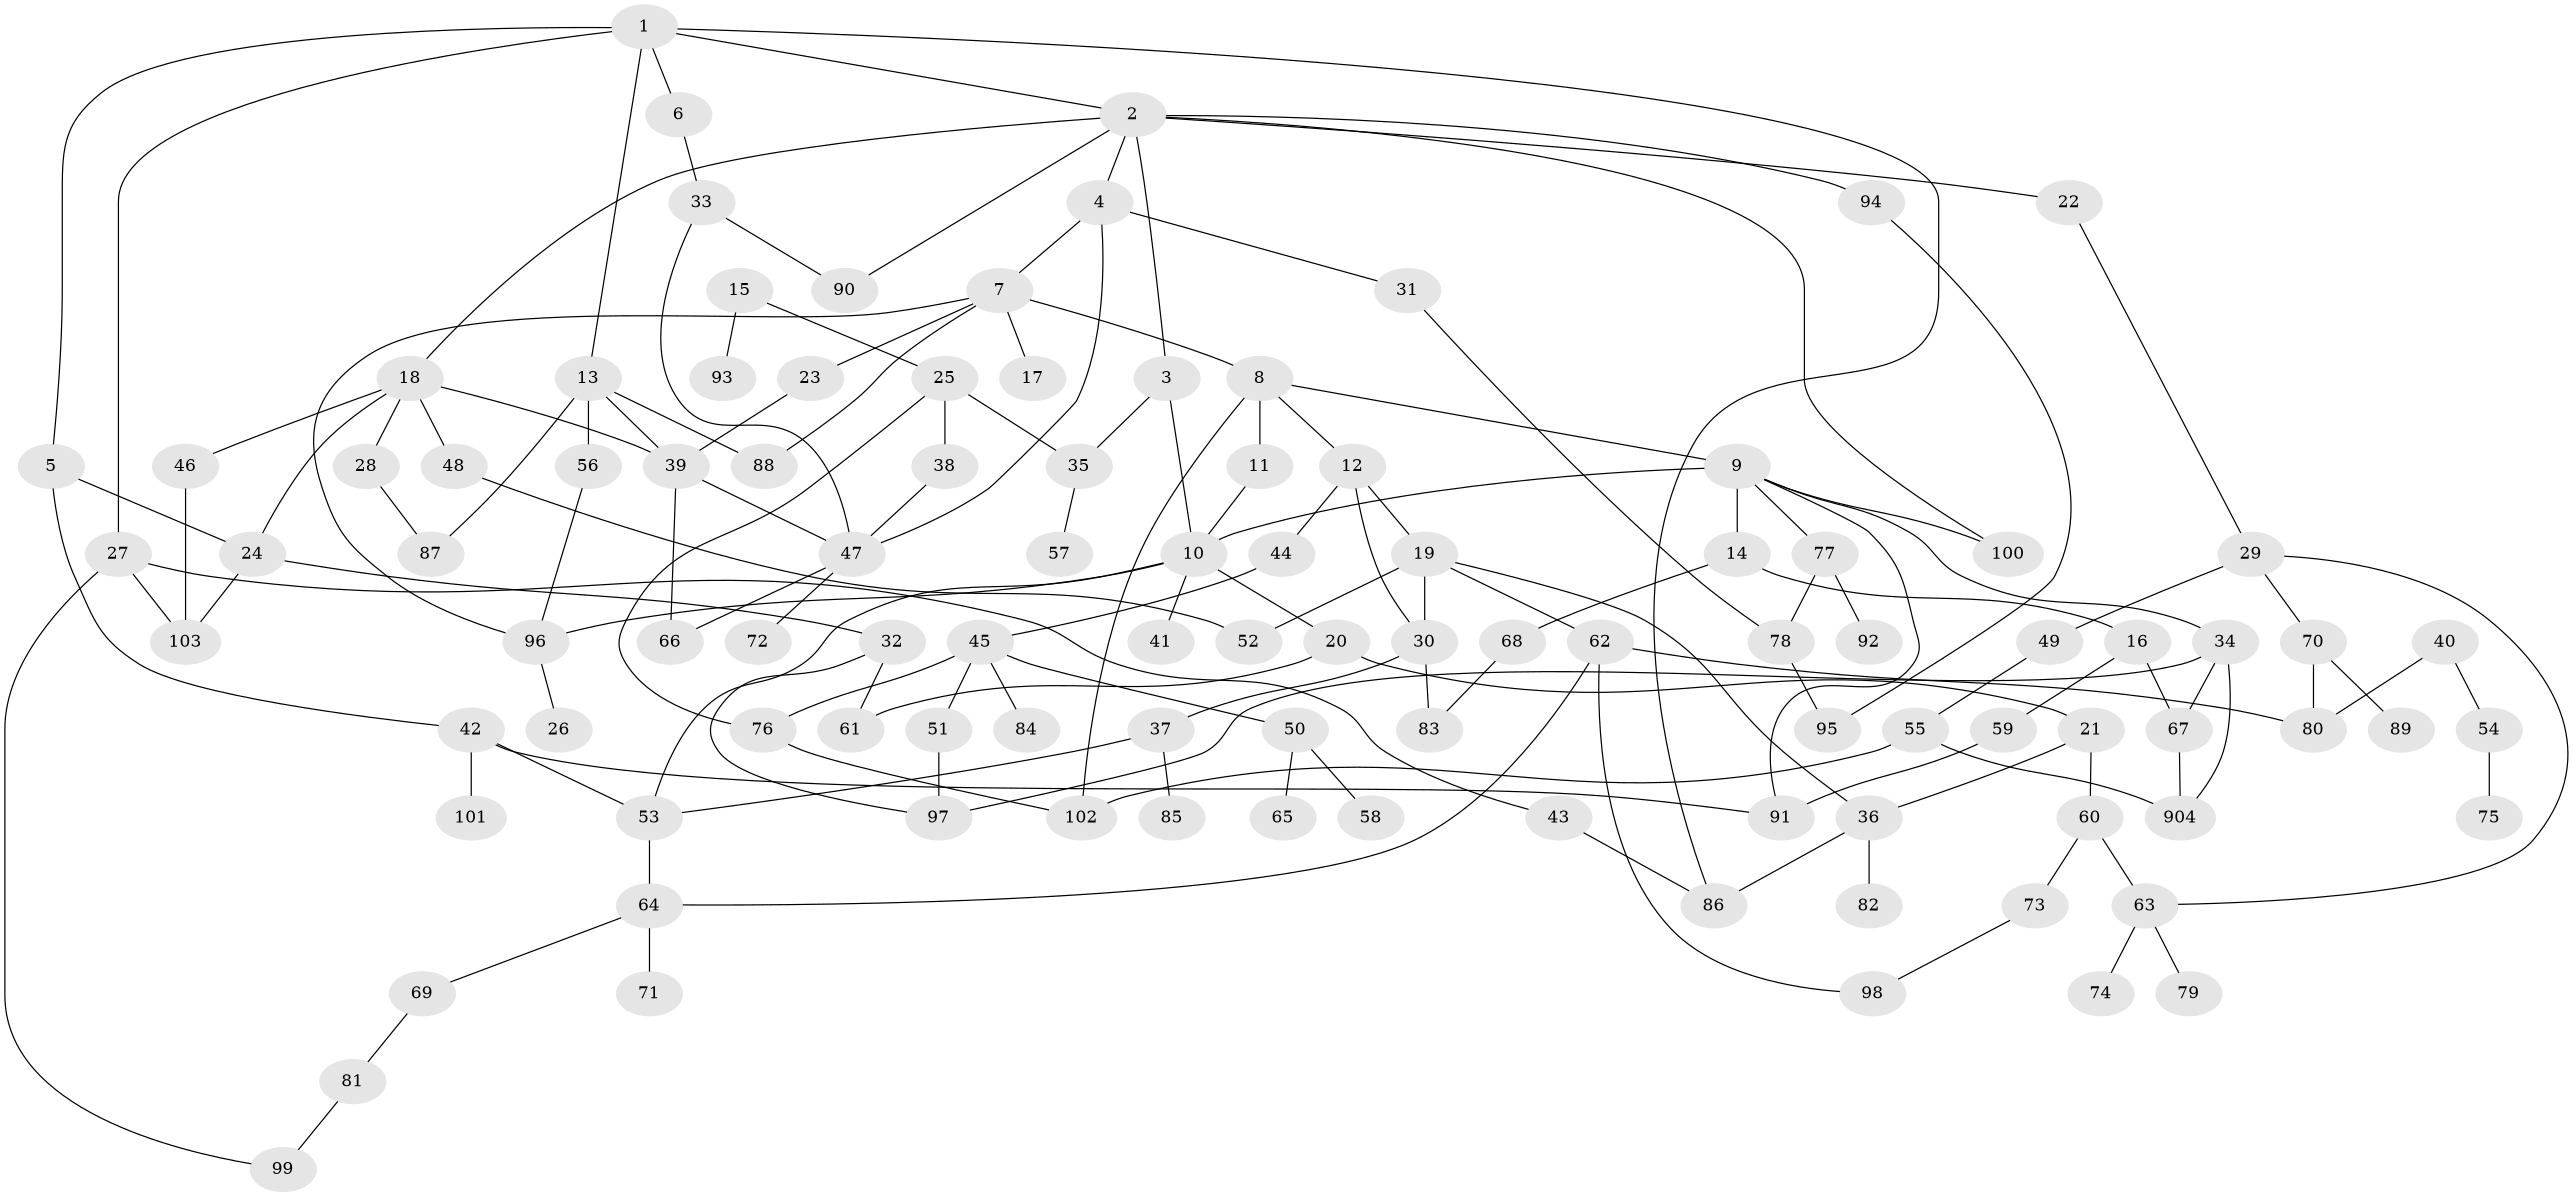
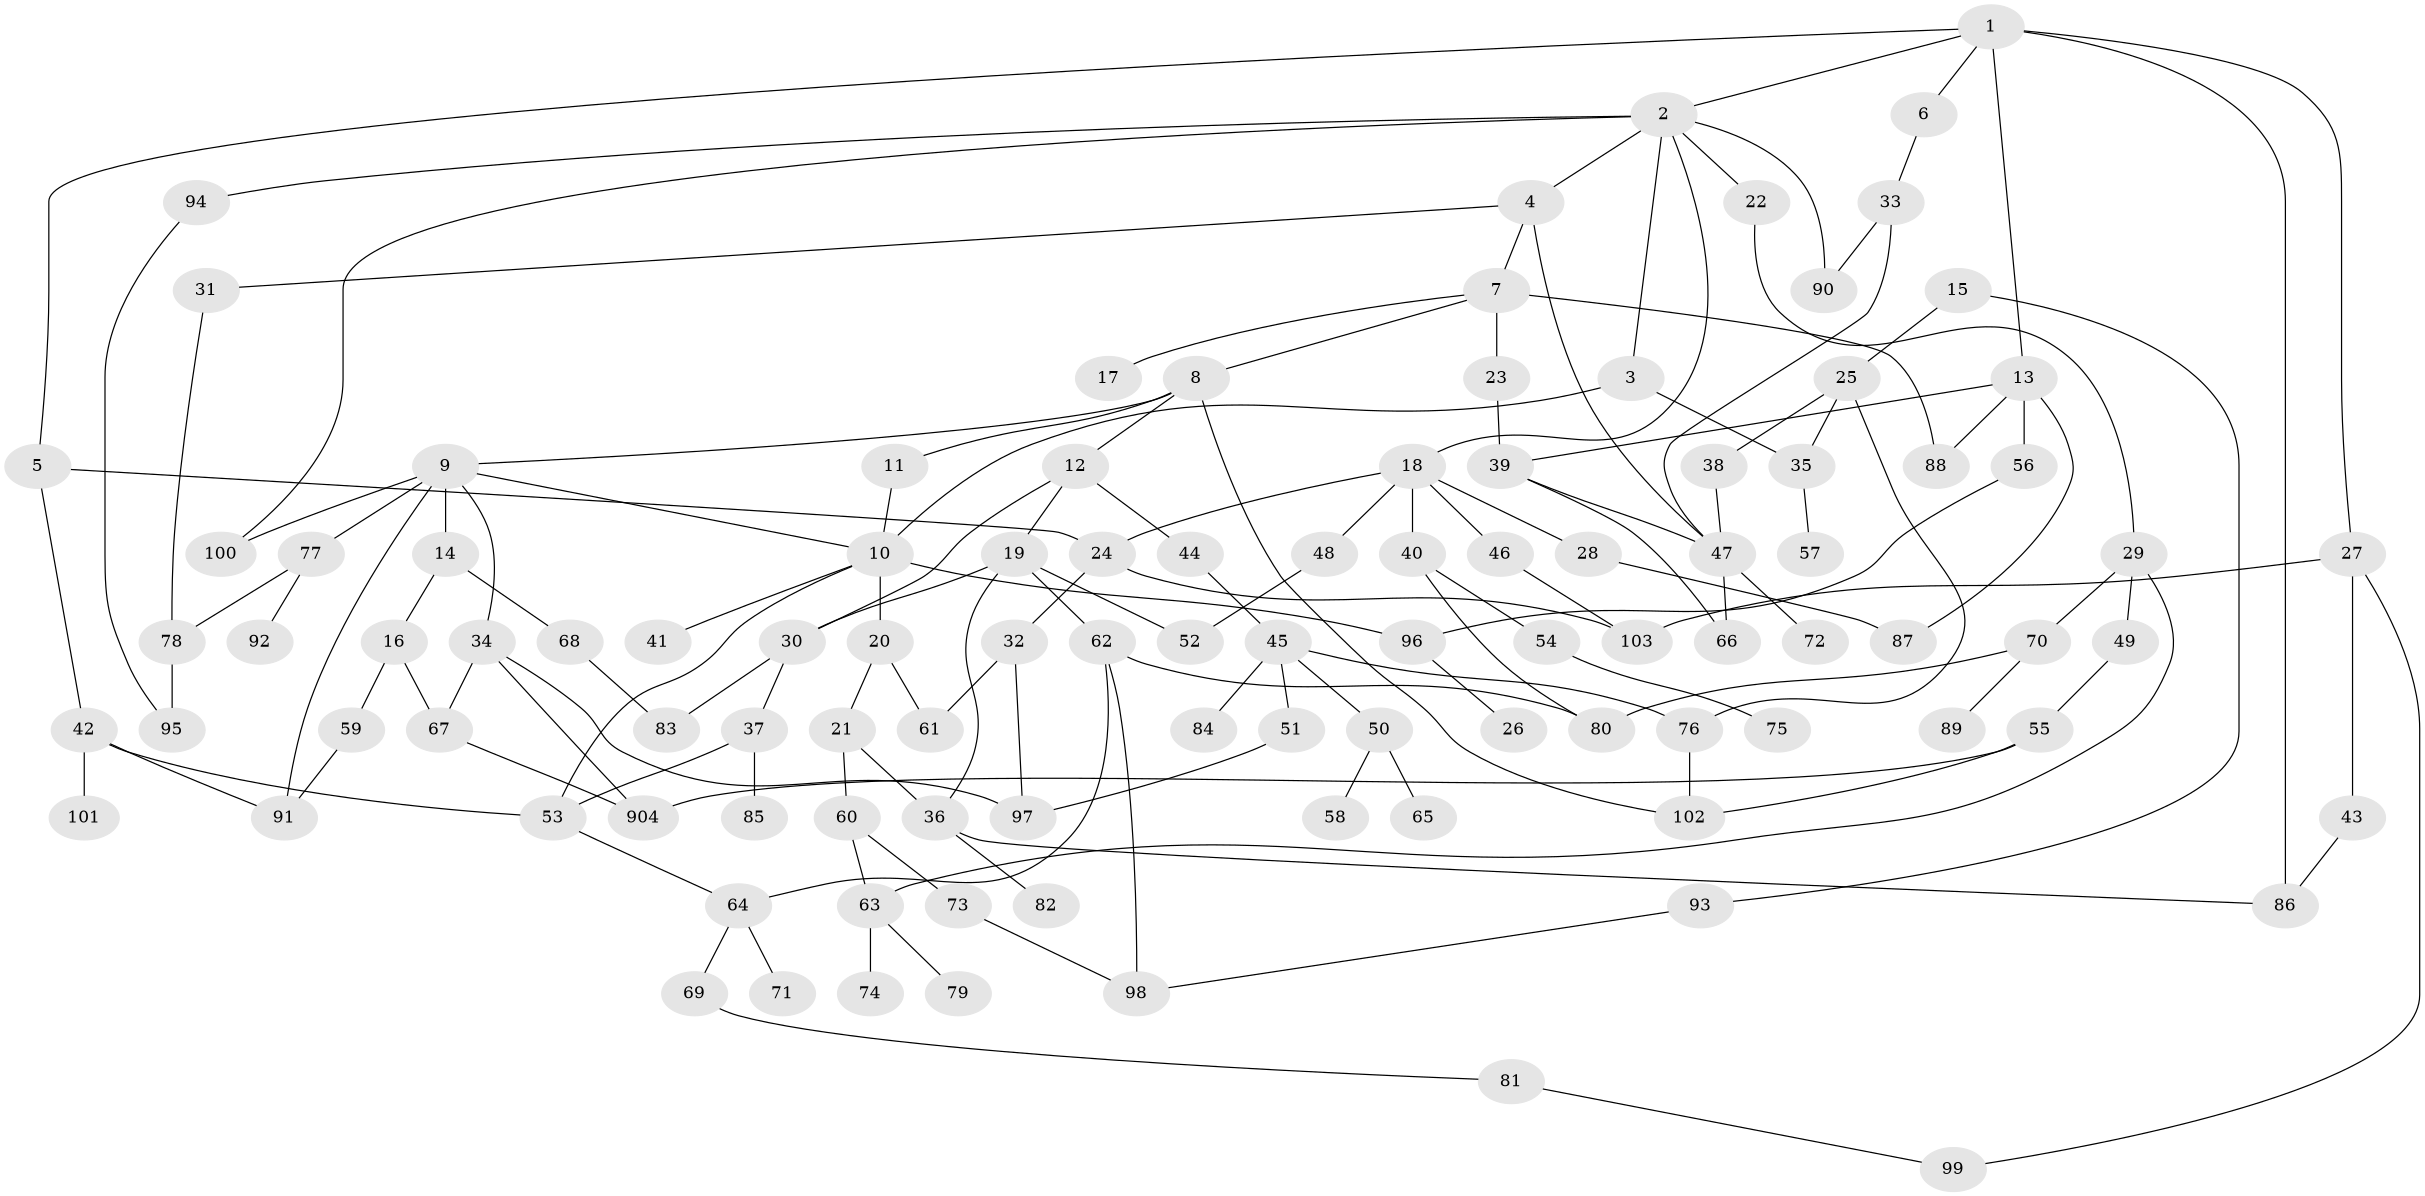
edge "7" -- "96": removed
edge "18" -- "39": now "18" -- "40"
edge "93" -- "98": added
